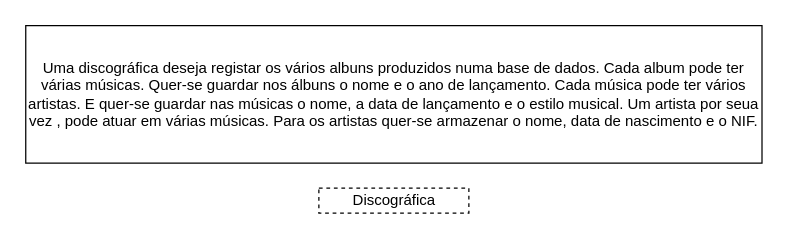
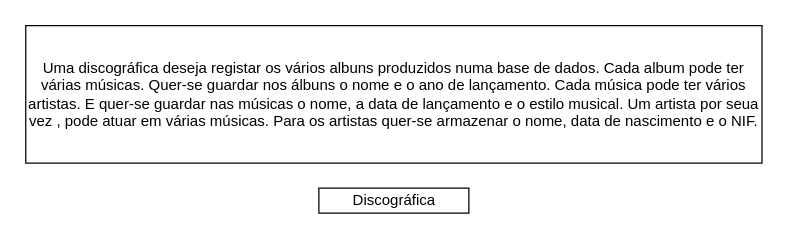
node "Discográfica": style dashed -> solid
